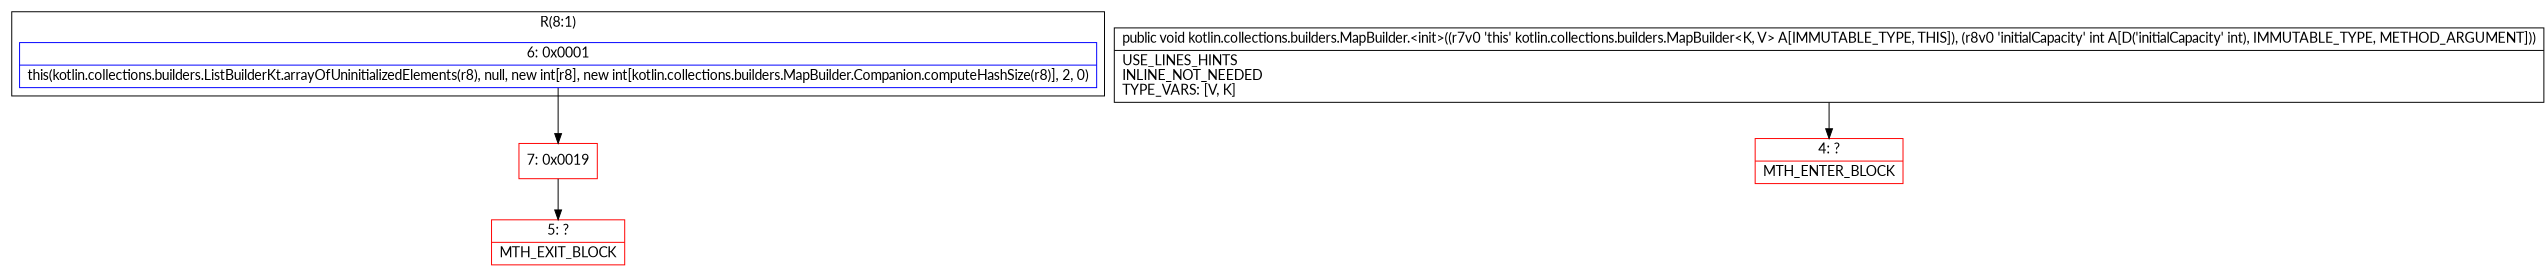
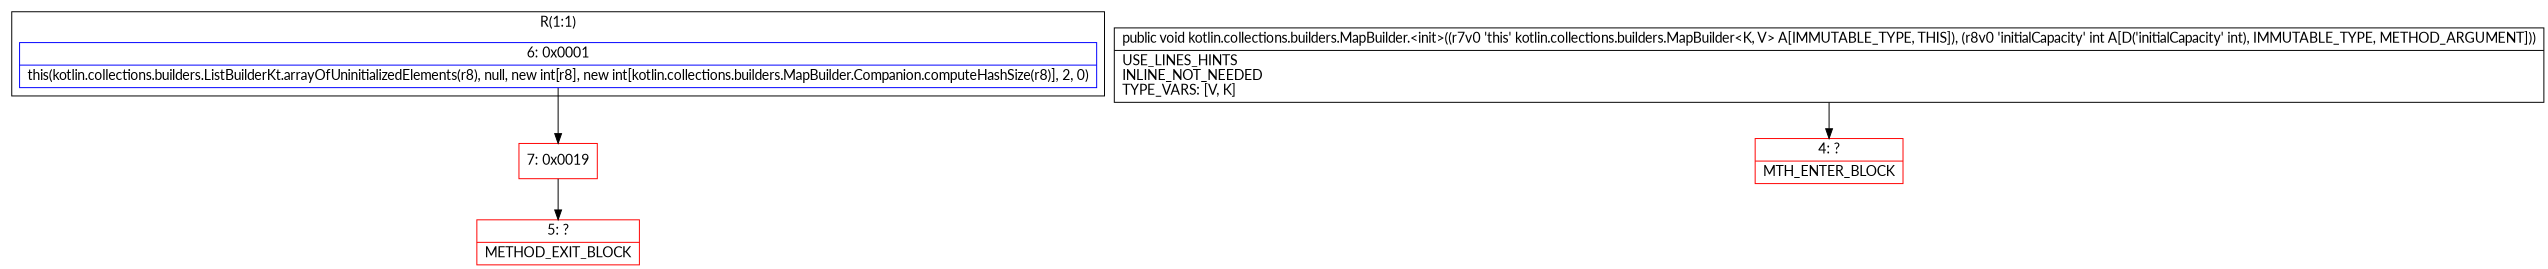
cluster "R(8:1)": label "R(8:1)" -> "R(1:1)"
node "5: ?": text "MTH_EXIT_BLOCK" -> "METHOD_EXIT_BLOCK"
